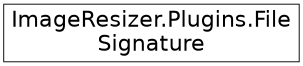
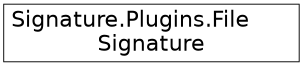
node "ImageResizer.Plugins.File Signature": label "ImageResizer.Plugins.File Signature" -> "Signature.Plugins.File Signature"
